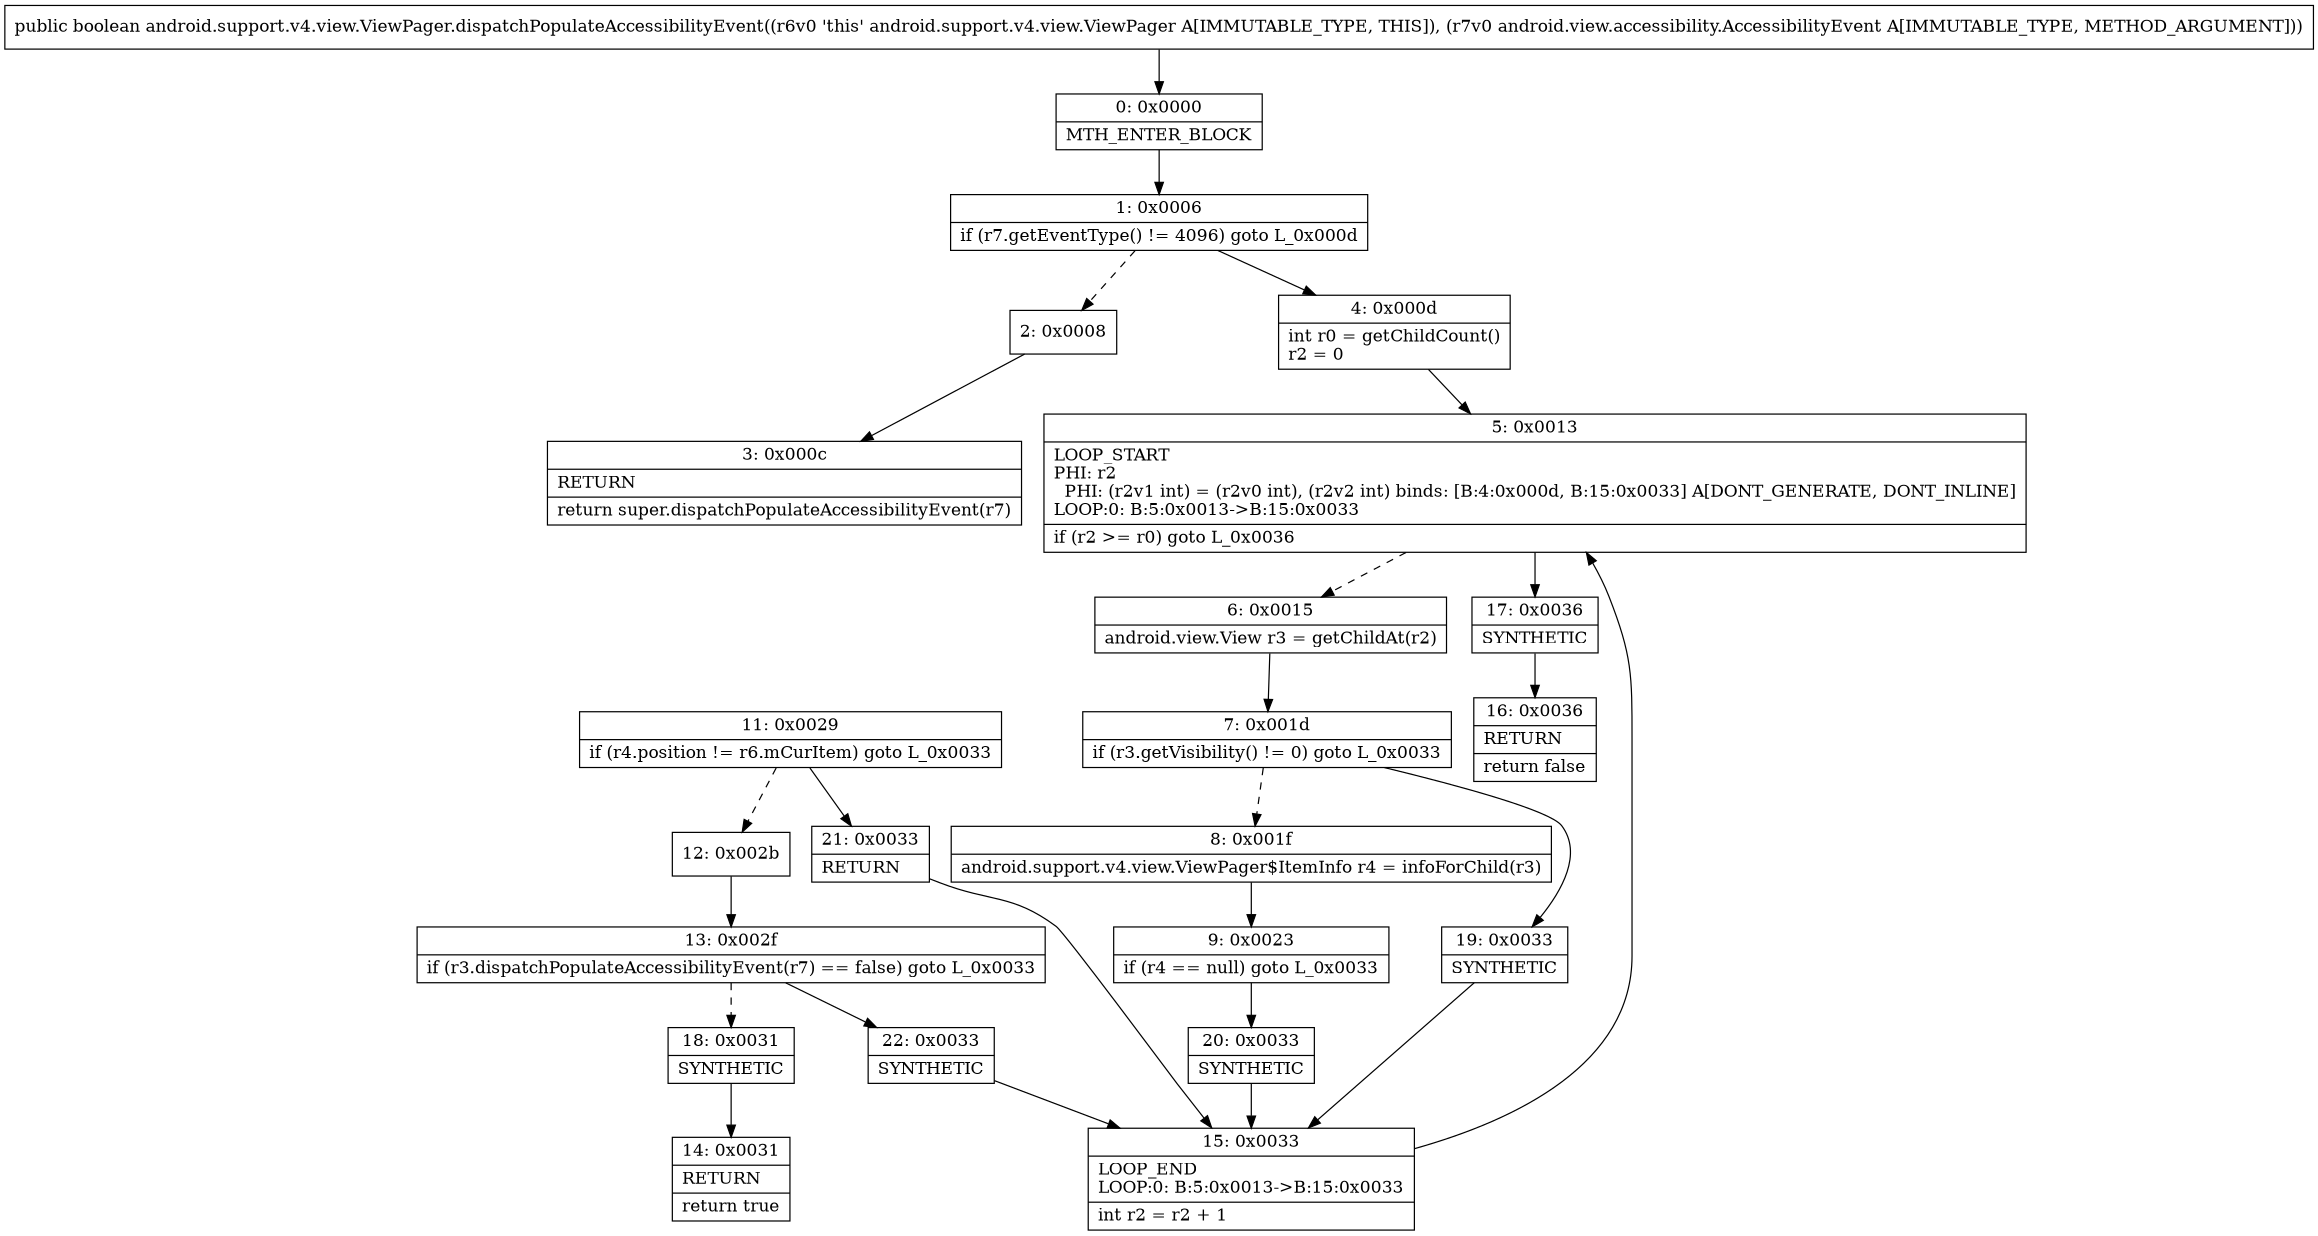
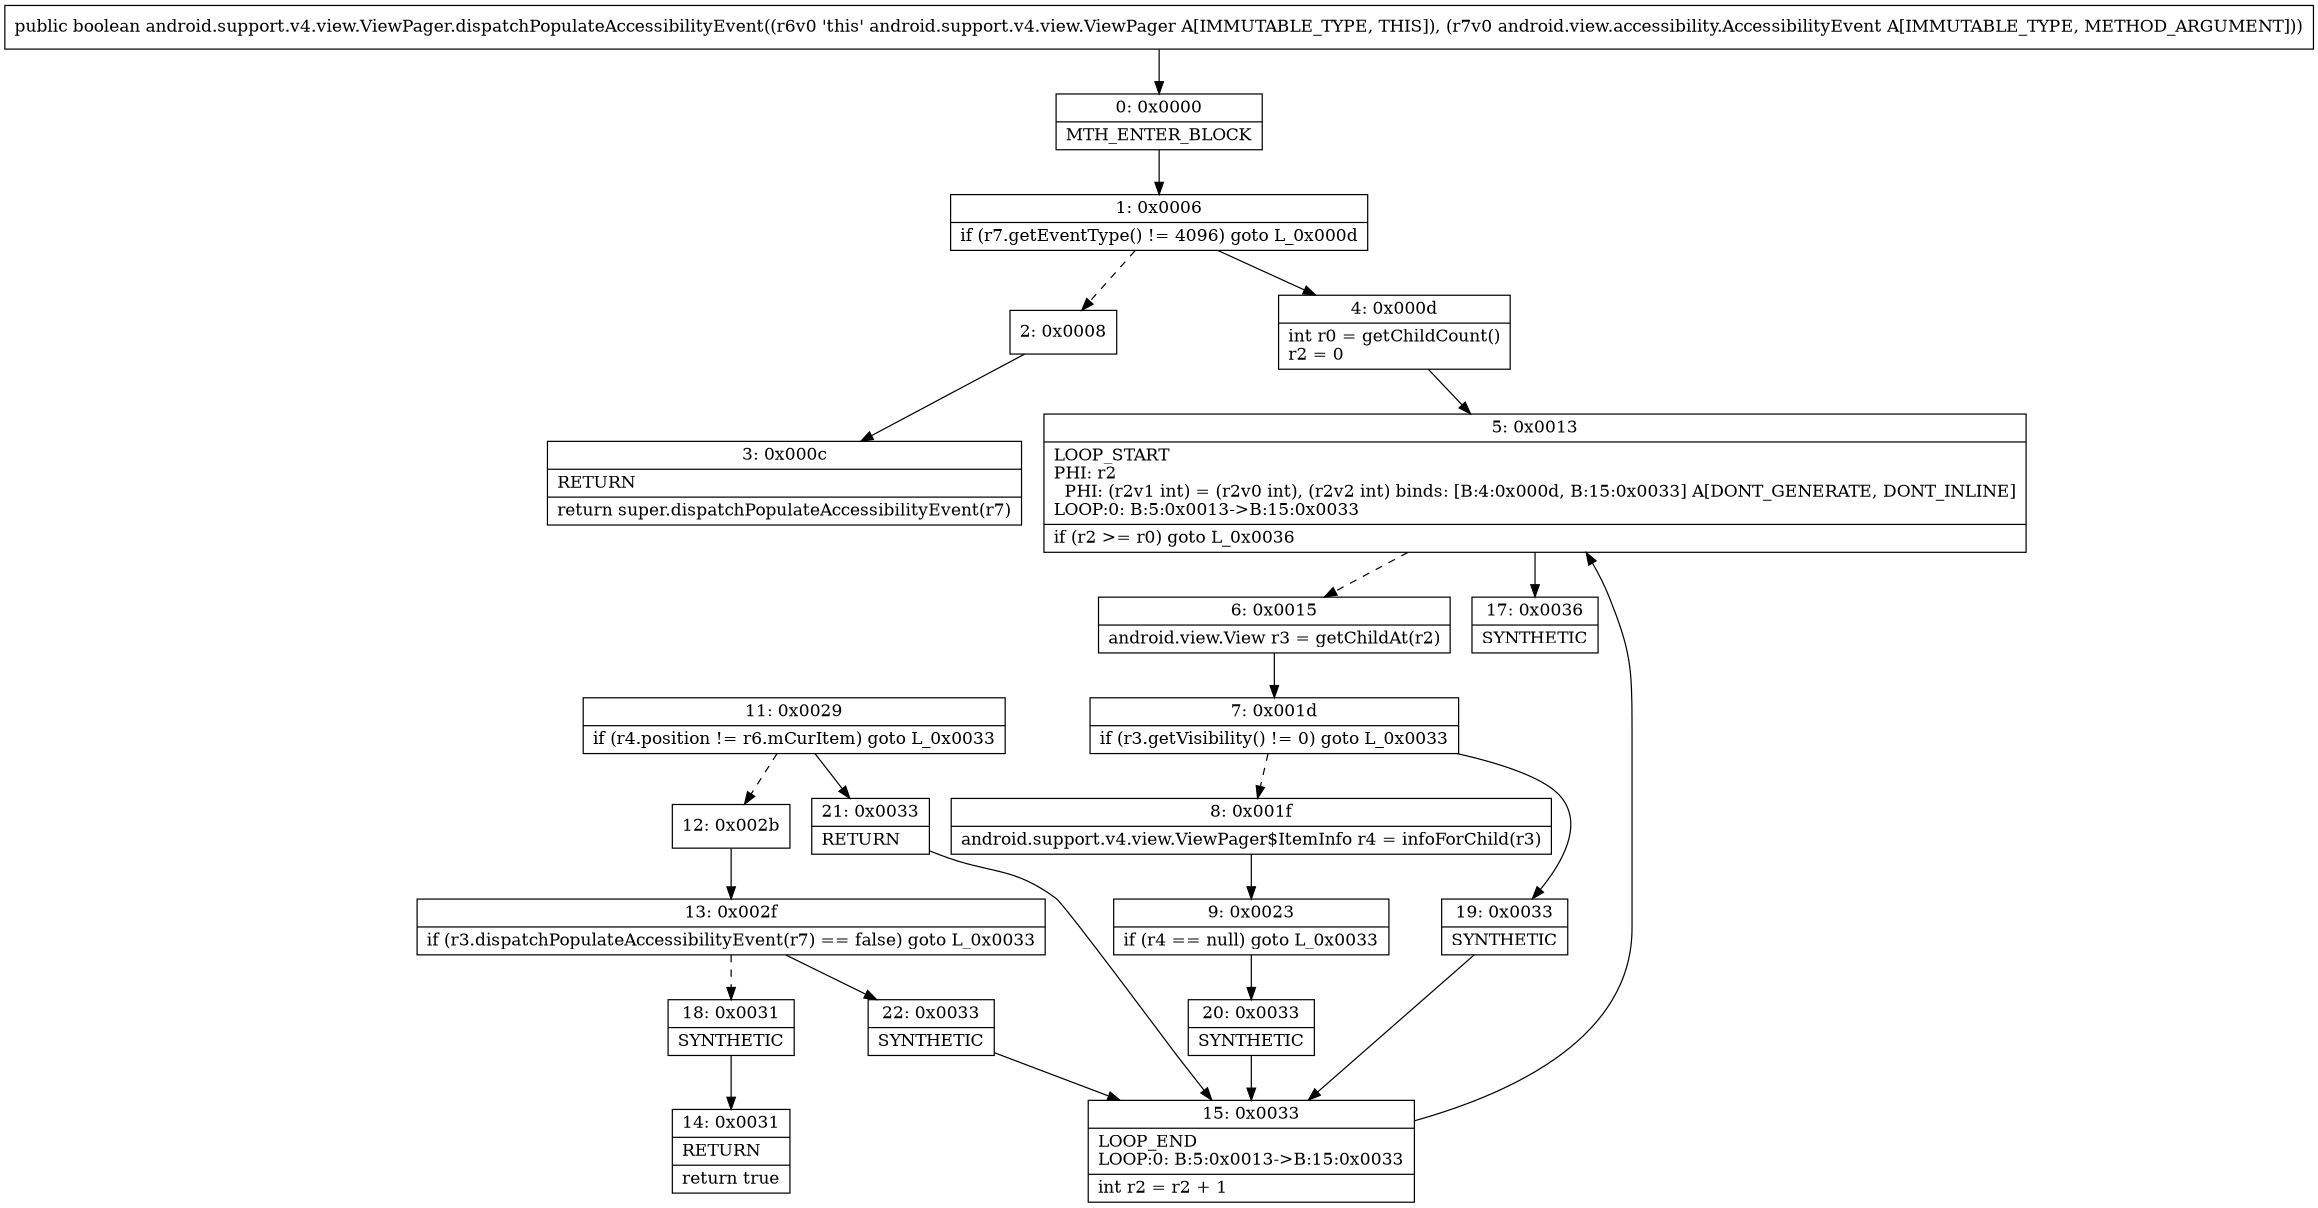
node "16: 0x0036": removed
